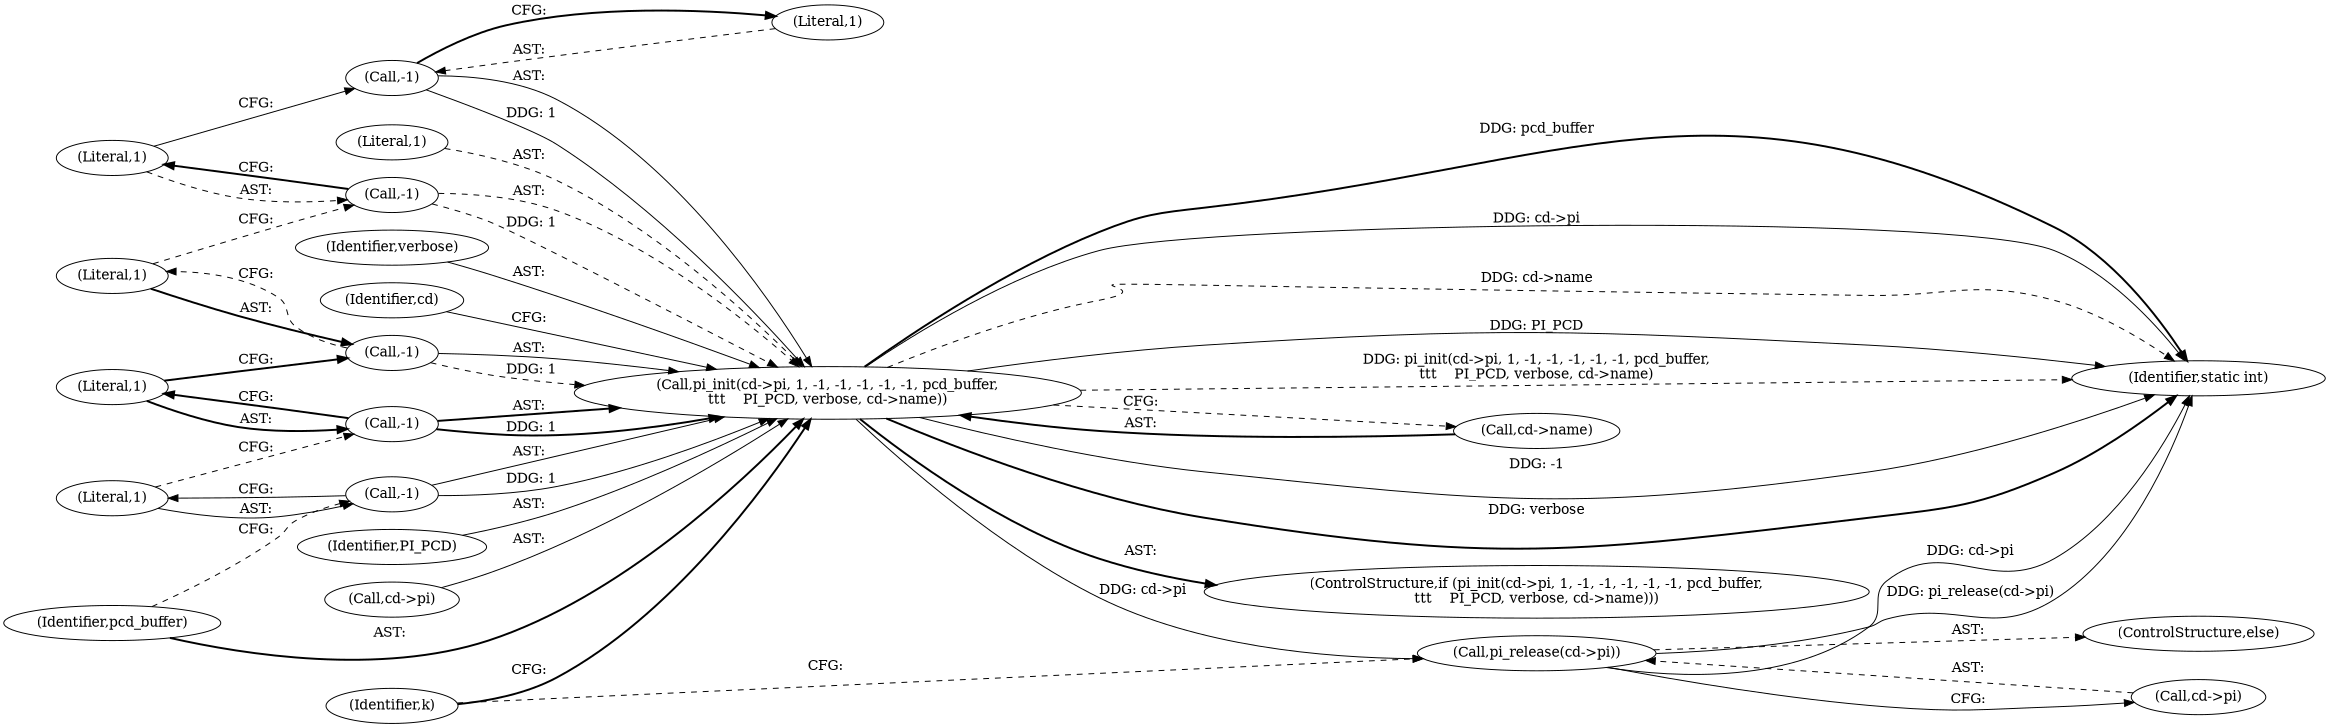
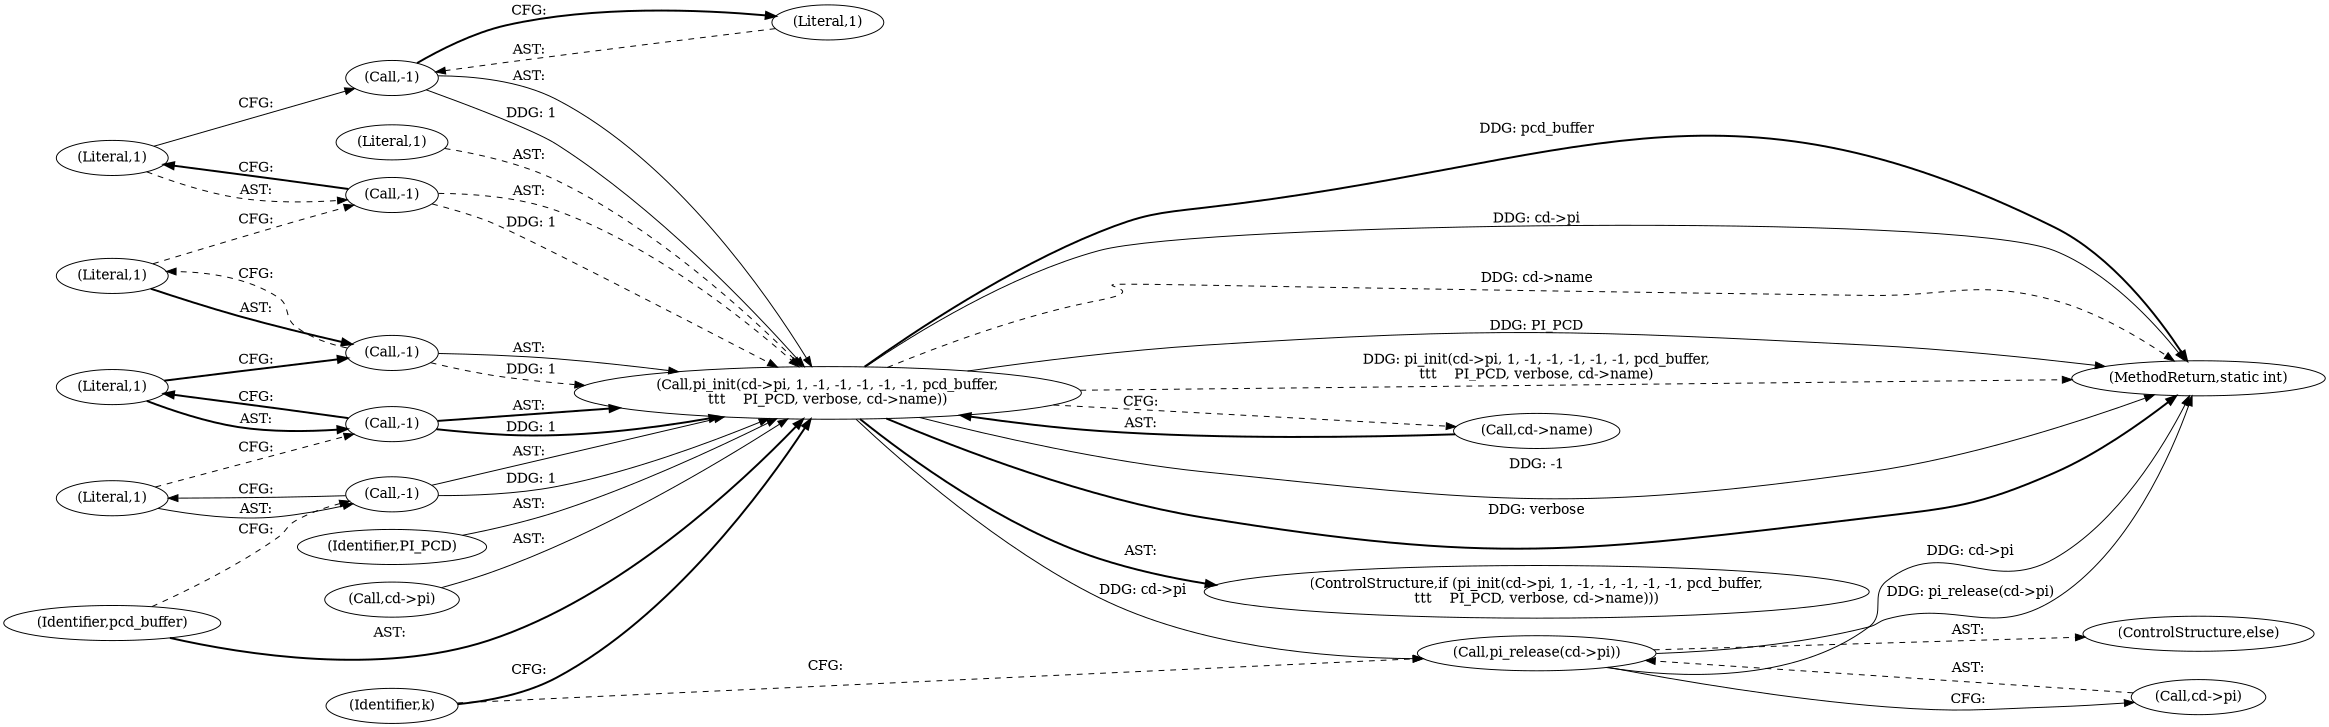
node "(Identifier,verbose)": removed
node "(Identifier,cd)": removed
node "(Identifier,static int)": label "(Identifier,static int)" -> "(MethodReturn,static int)"
